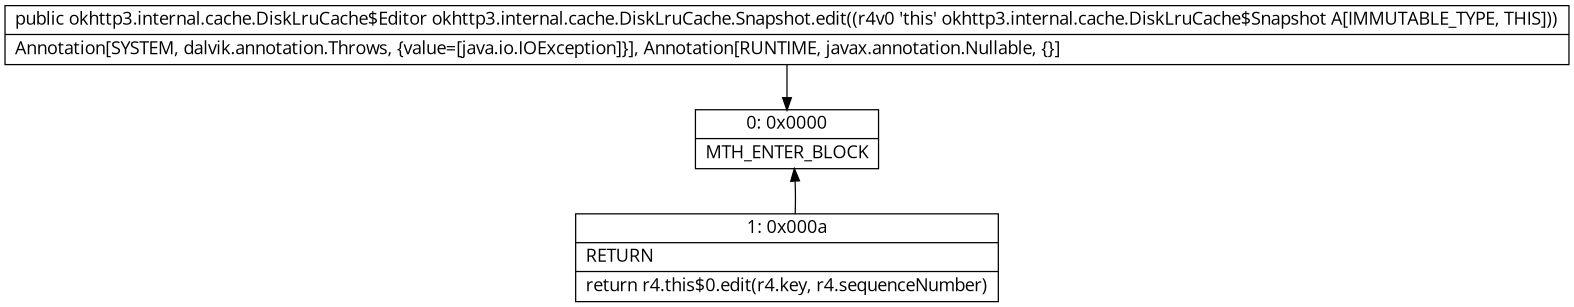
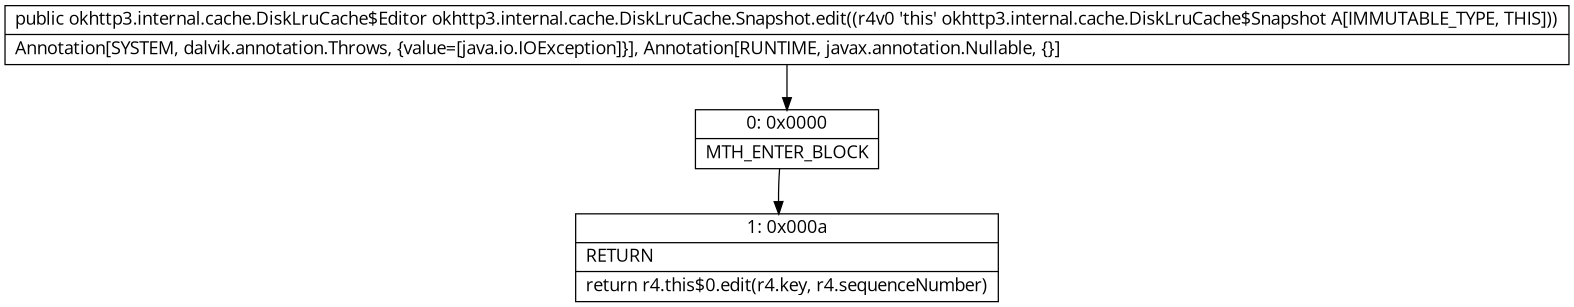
edge "1: 0x000a" -> "0: 0x0000": reversed
